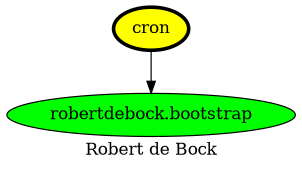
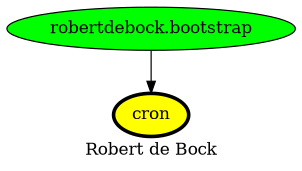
edge "cron" -> "robertdebock.bootstrap": reversed
